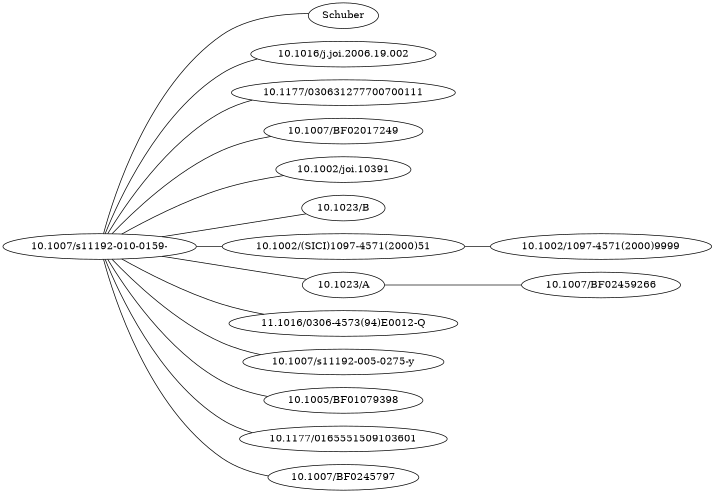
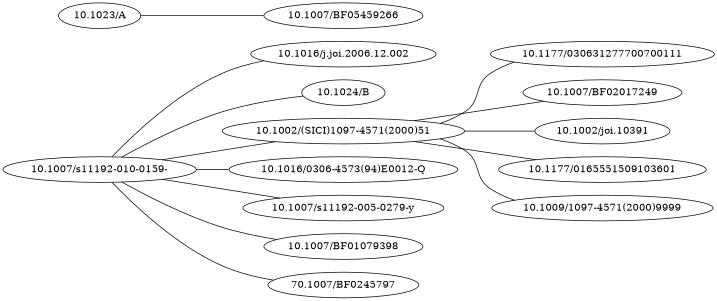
node "Schuber": removed
node "10.1016/j.joi.2006.19.002": label "10.1016/j.joi.2006.19.002" -> "10.1016/j.joi.2006.12.002"
edge "10.1177/030631277700700111" -- "10.1007/s11192-010-0159-": now "10.1177/030631277700700111" -- "10.1002/(SICI)1097-4571(2000)51"
edge "10.1007/BF02017249" -- "10.1007/s11192-010-0159-": now "10.1007/BF02017249" -- "10.1002/(SICI)1097-4571(2000)51"
edge "10.1002/joi.10391" -- "10.1007/s11192-010-0159-": now "10.1002/joi.10391" -- "10.1002/(SICI)1097-4571(2000)51"
node "10.1023/B": label "10.1023/B" -> "10.1024/B"
node "10.1002/1097-4571(2000)9999": label "10.1002/1097-4571(2000)9999" -> "10.1009/1097-4571(2000)9999"
edge "10.1007/s11192-010-0159-" -- "10.1023/A": removed
node "10.1007/BF02459266": label "10.1007/BF02459266" -> "10.1007/BF05459266"
node "11.1016/0306-4573(94)E0012-Q": label "11.1016/0306-4573(94)E0012-Q" -> "10.1016/0306-4573(94)E0012-Q"
edge "10.1007/s11192-010-0159-" -- "10.1177/0165551509103601": now "10.1002/(SICI)1097-4571(2000)51" -- "10.1177/0165551509103601"
node "10.1007/s11192-005-0275-y": label "10.1007/s11192-005-0275-y" -> "10.1007/s11192-005-0279-y"
node "10.1005/BF01079398": label "10.1005/BF01079398" -> "10.1007/BF01079398"
node "10.1007/BF0245797": label "10.1007/BF0245797" -> "70.1007/BF0245797"
